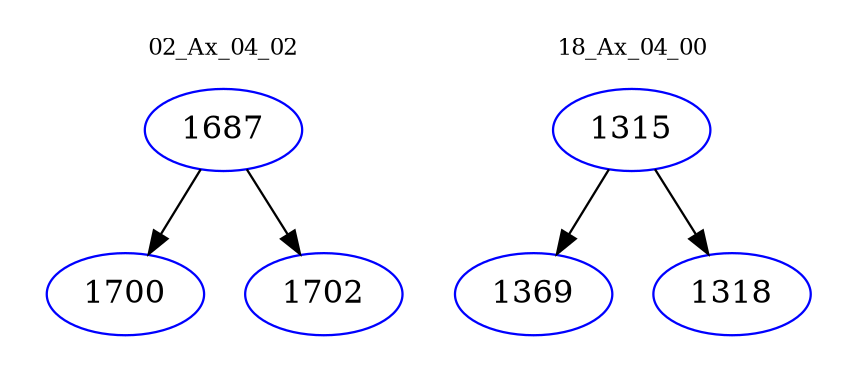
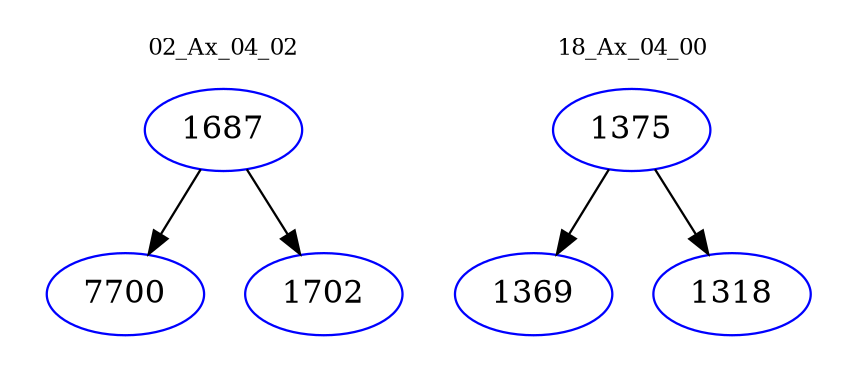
node "1315": label "1315" -> "1375"
node "1700": label "1700" -> "7700"
